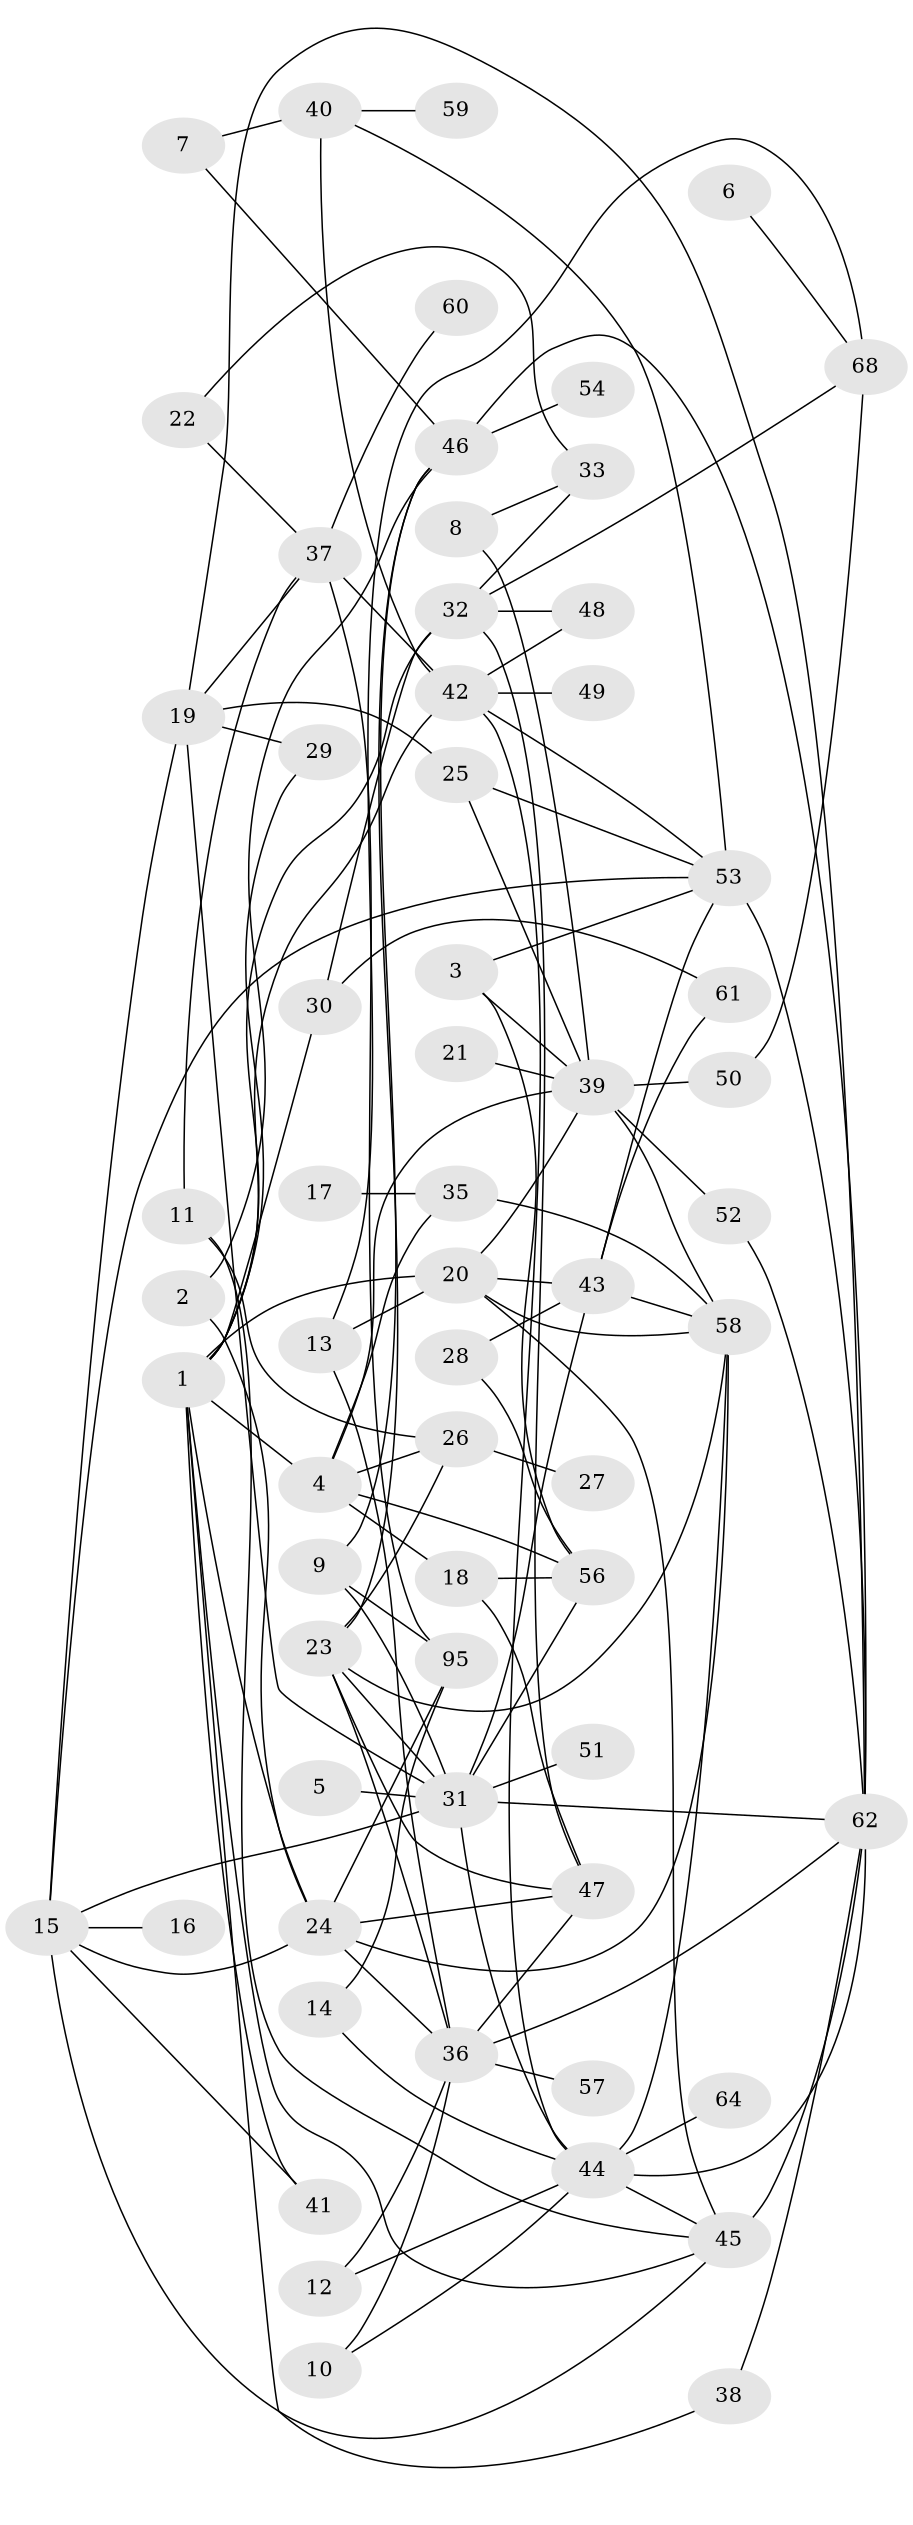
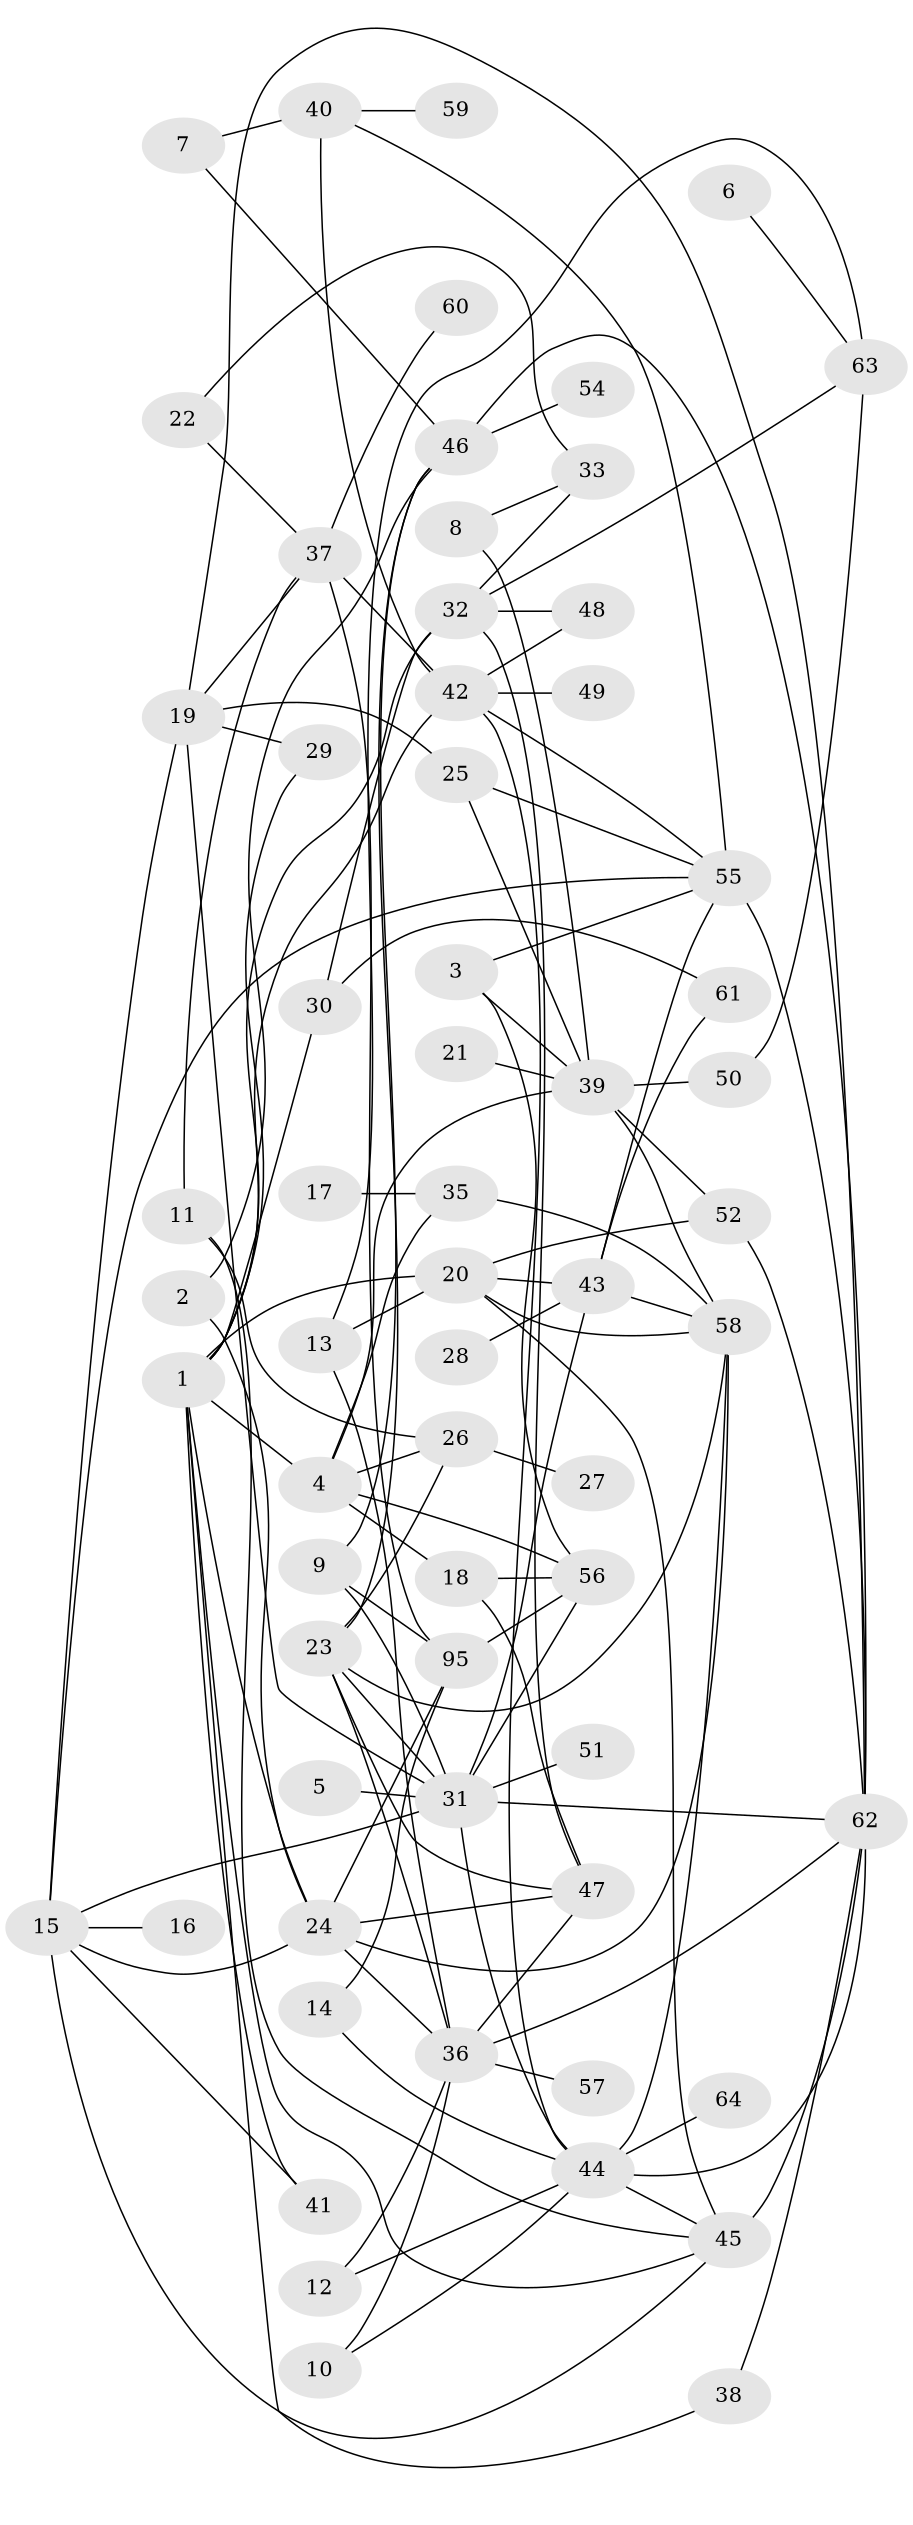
node "68": label "68" -> "63"
node "53": label "53" -> "55"
edge "39" -- "20": now "52" -- "20"
edge "28" -- "56": now "95" -- "56"
